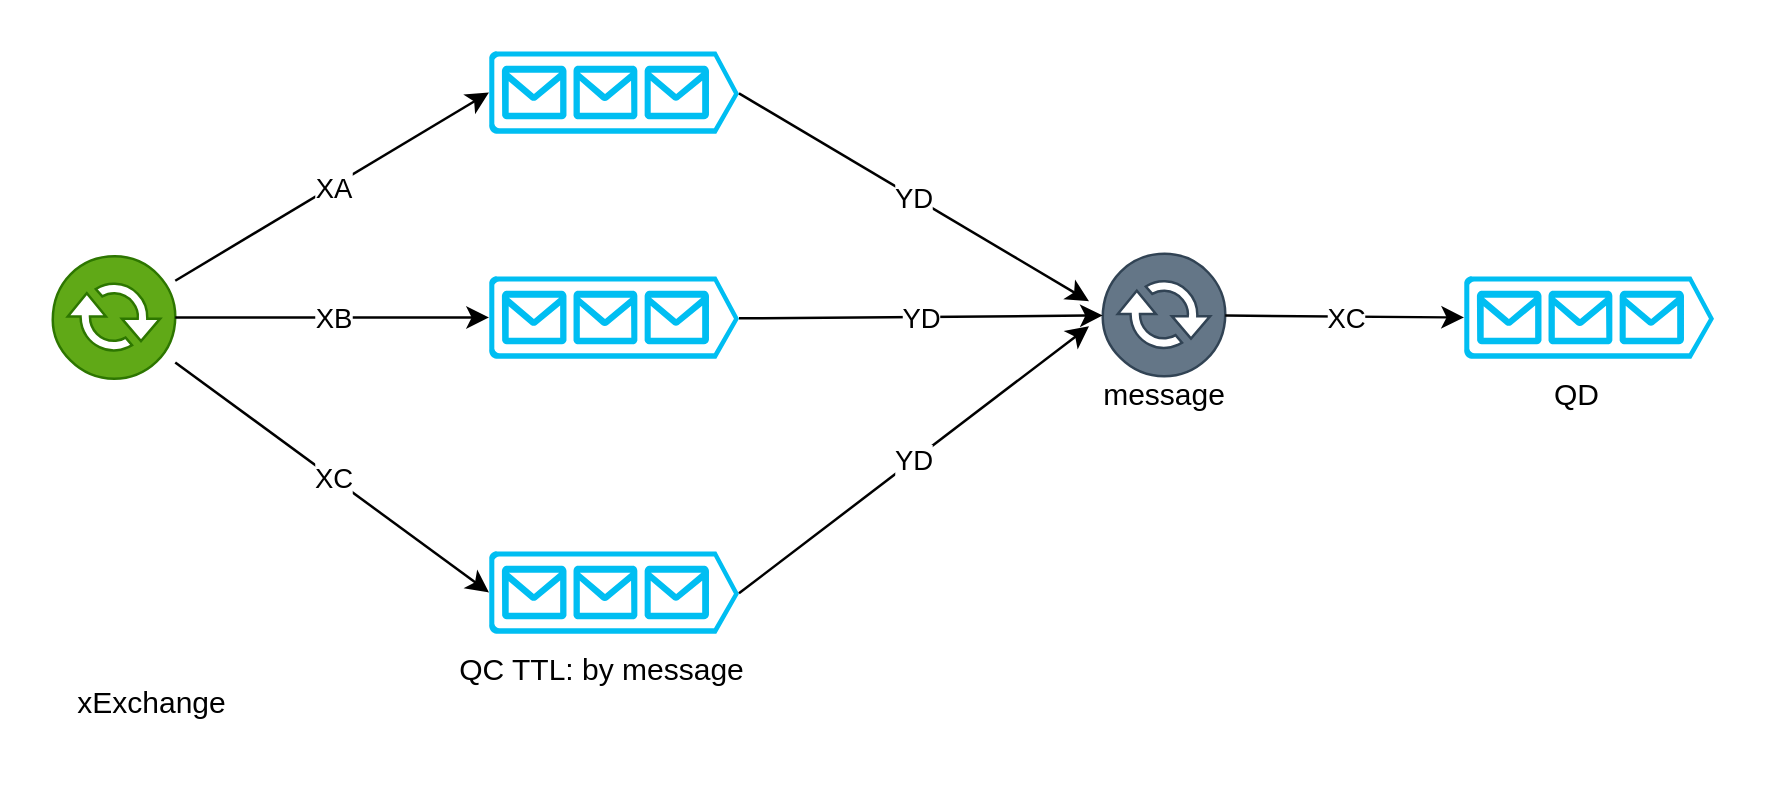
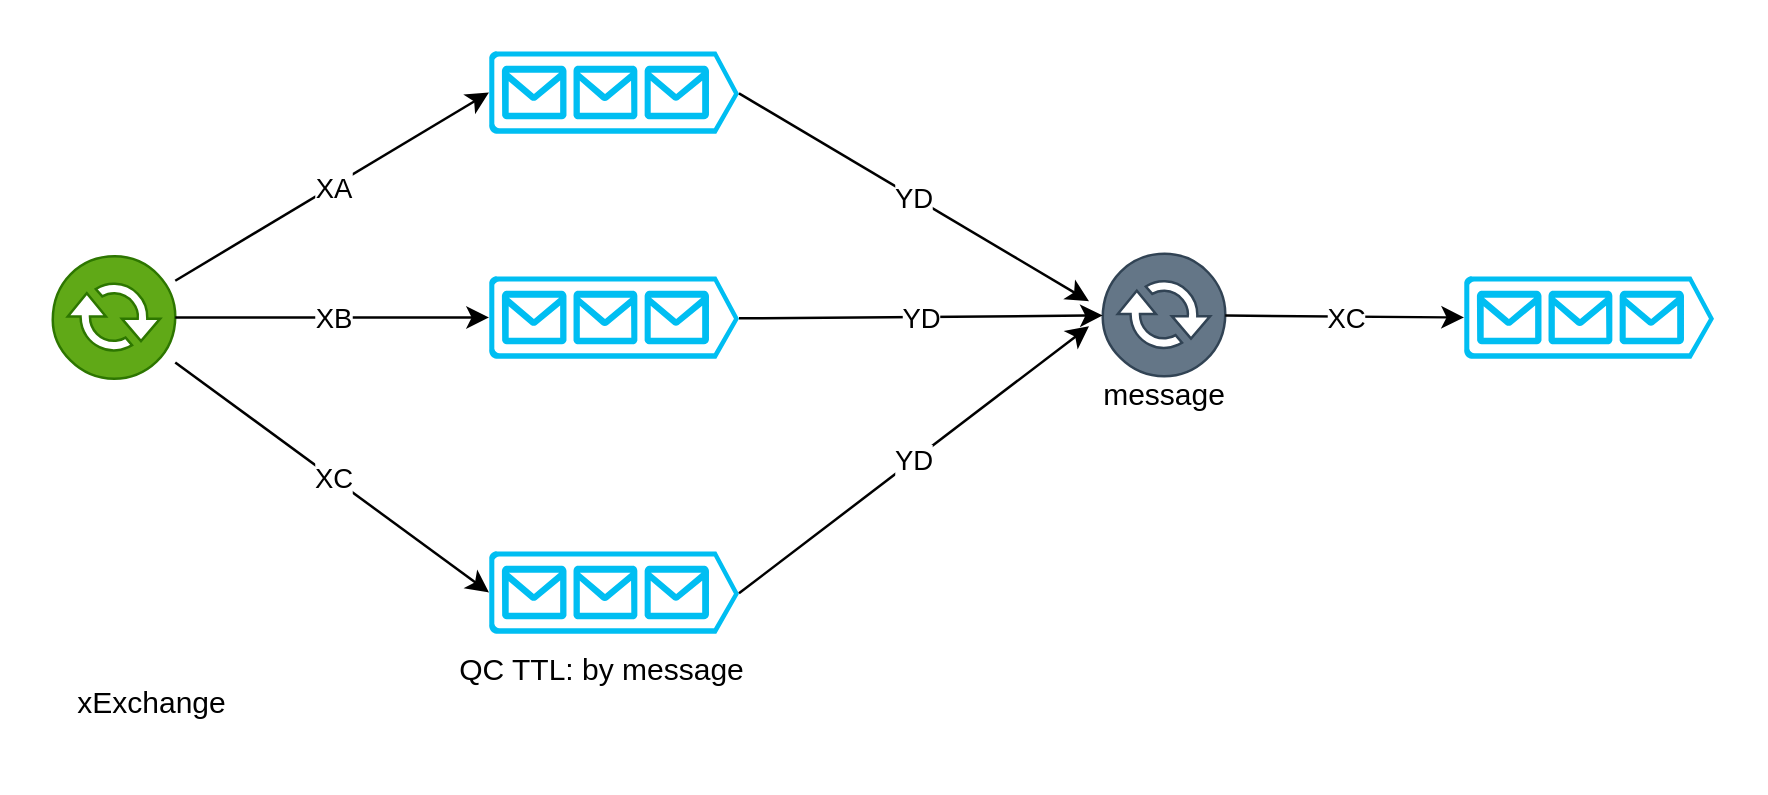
node "QD": removed
